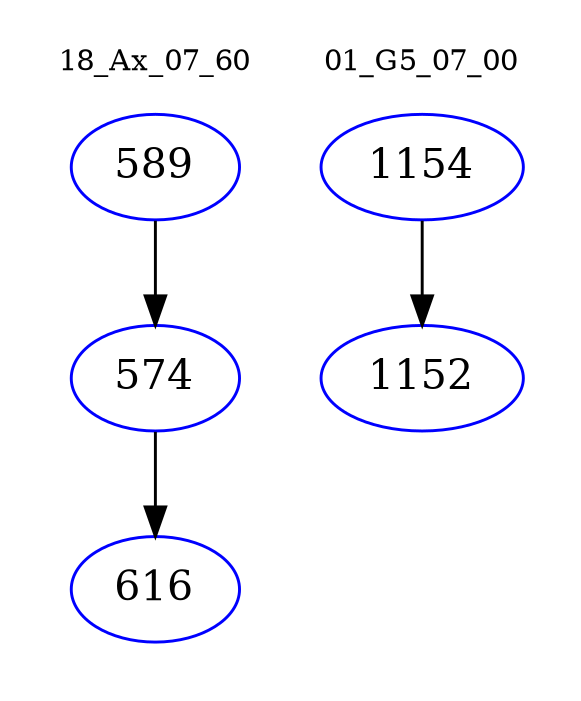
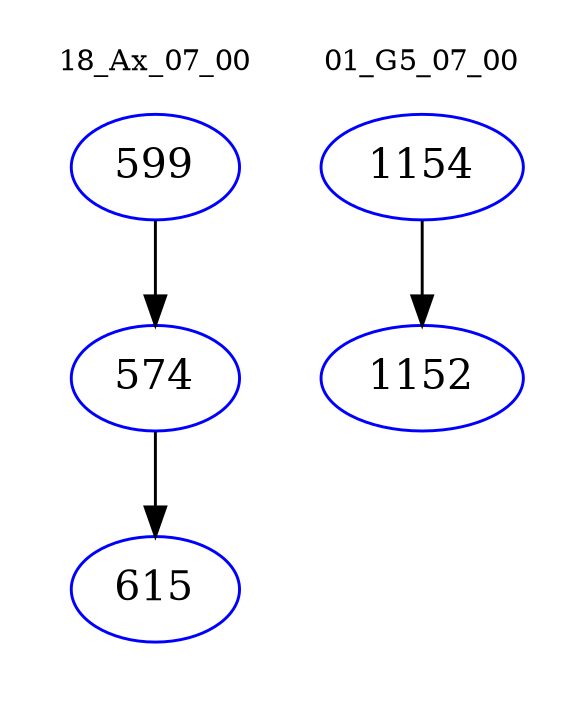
cluster "18_Ax_07_60": label "18_Ax_07_60" -> "18_Ax_07_00"
node "589": label "589" -> "599"
node "616": label "616" -> "615"
